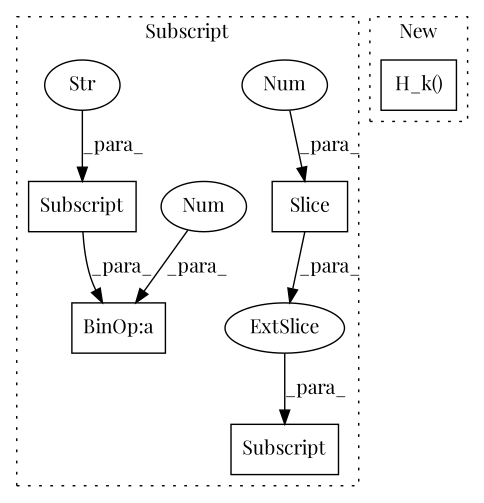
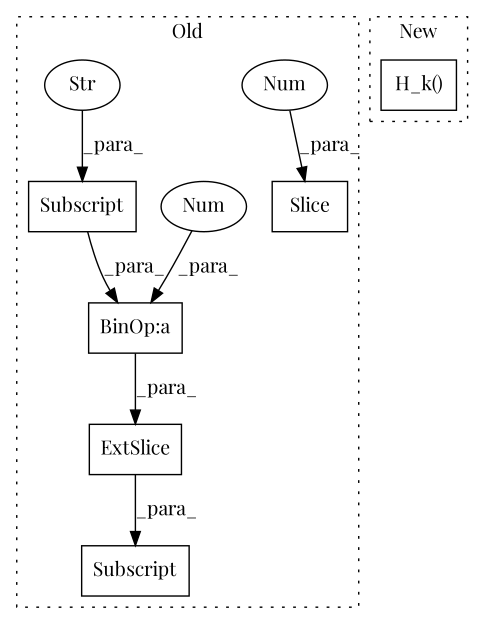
cluster "Subscript": label "Subscript" -> "Old"
edge "Slice" -> "ExtSlice": now "BinOp:a" -> "ExtSlice"
node "ExtSlice": shape ellipse -> box
